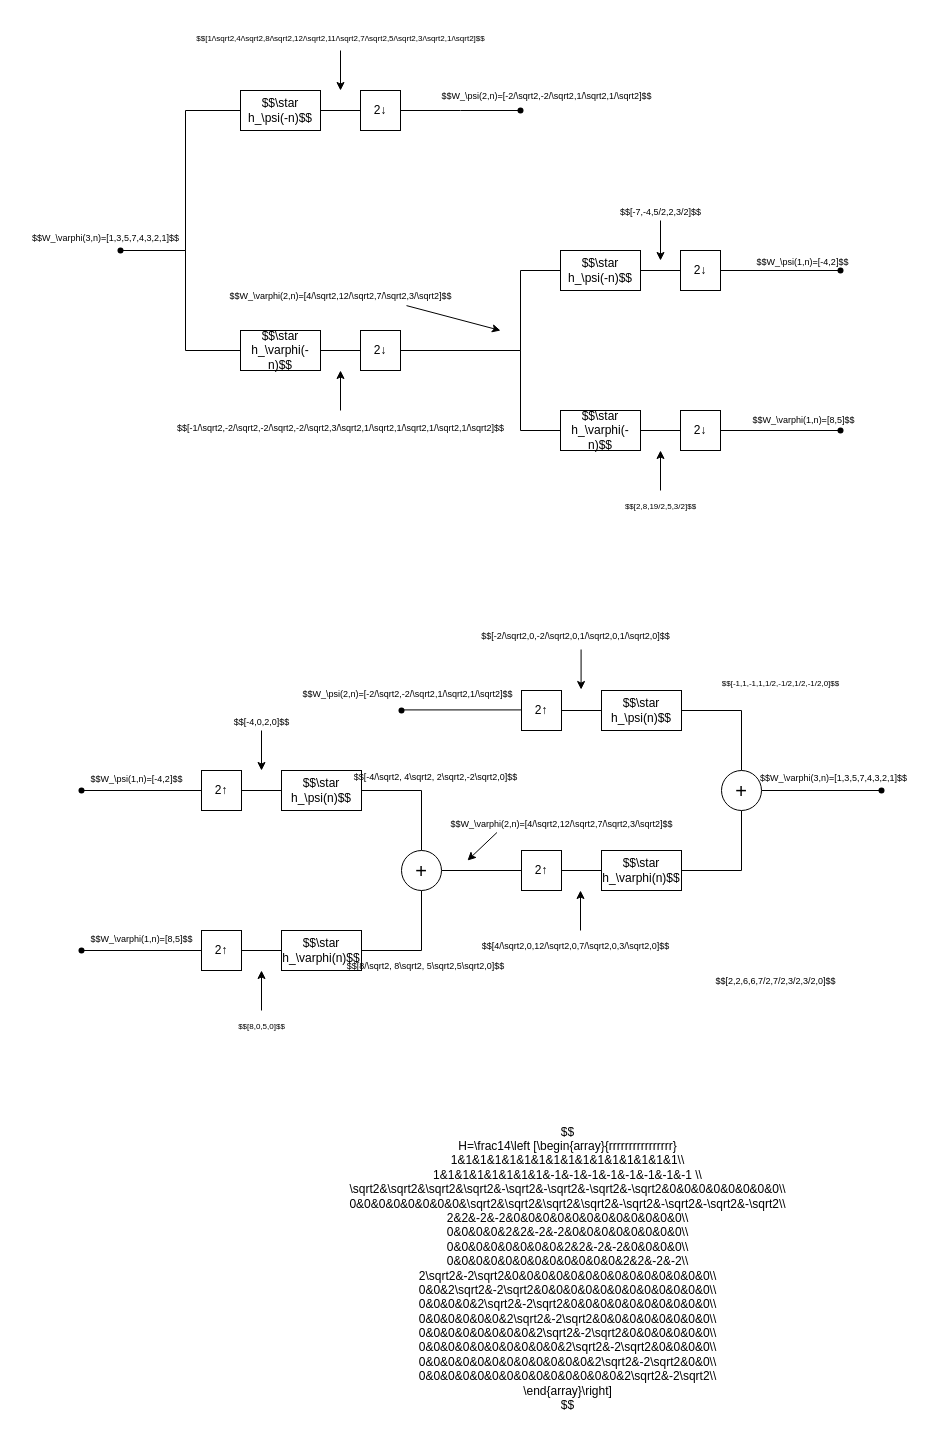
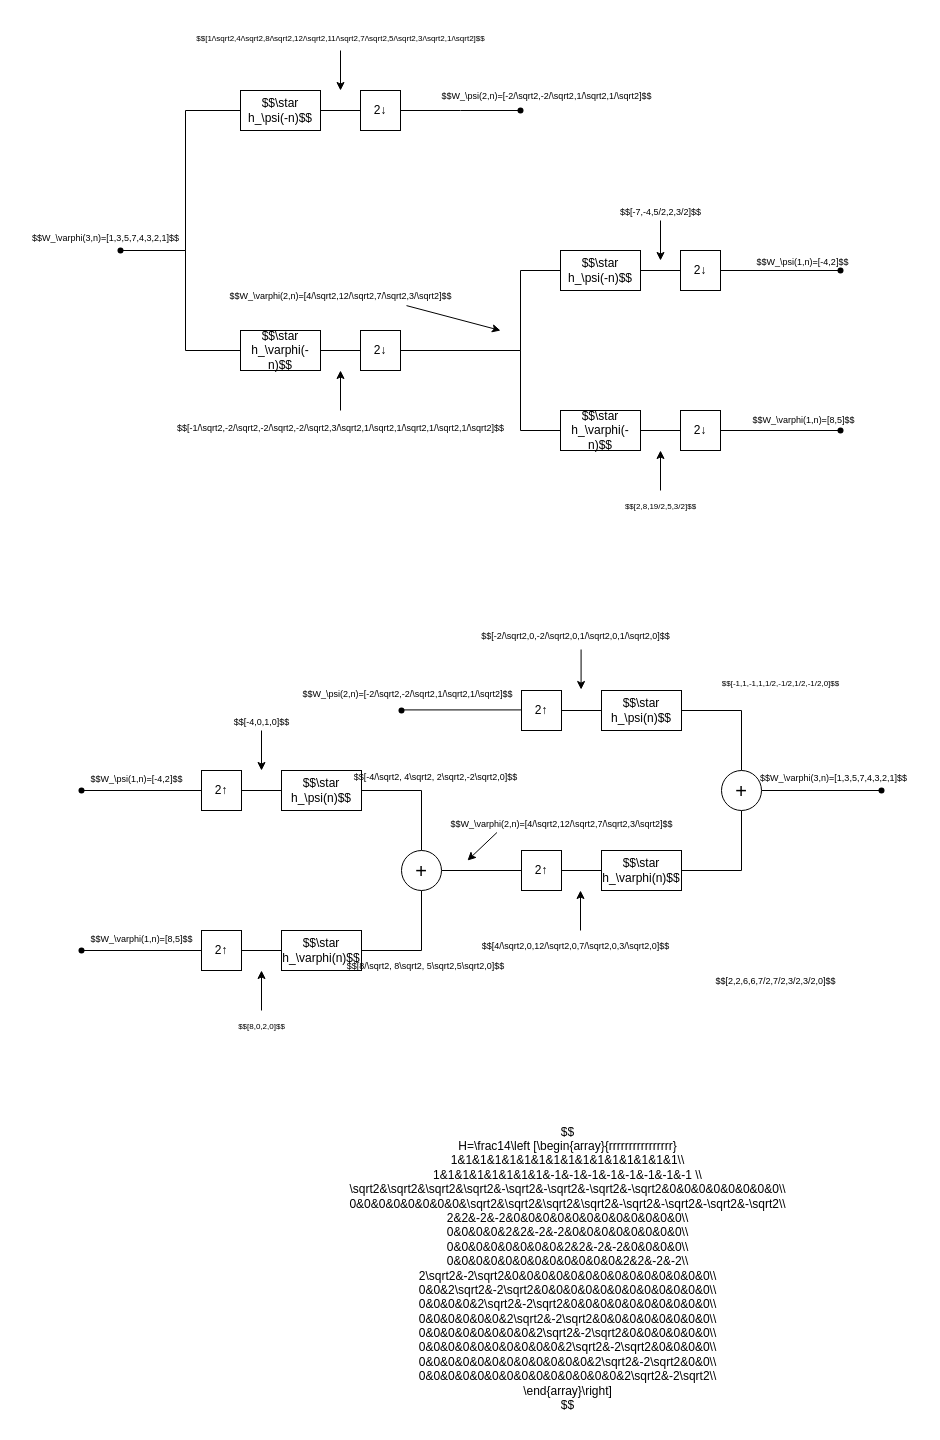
node "$$[-4,0,2,0]$$": label "$$[-4,0,2,0]$$" -> "$$[-4,0,1,0]$$"
node "$$[8,0,5,0]$$": label "$$[8,0,5,0]$$" -> "$$[8,0,2,0]$$"
